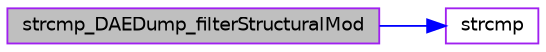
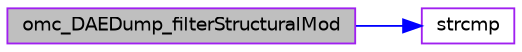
node "strcmp_DAEDump_filterStructuralMod": label "strcmp_DAEDump_filterStructuralMod" -> "omc_DAEDump_filterStructuralMod"
